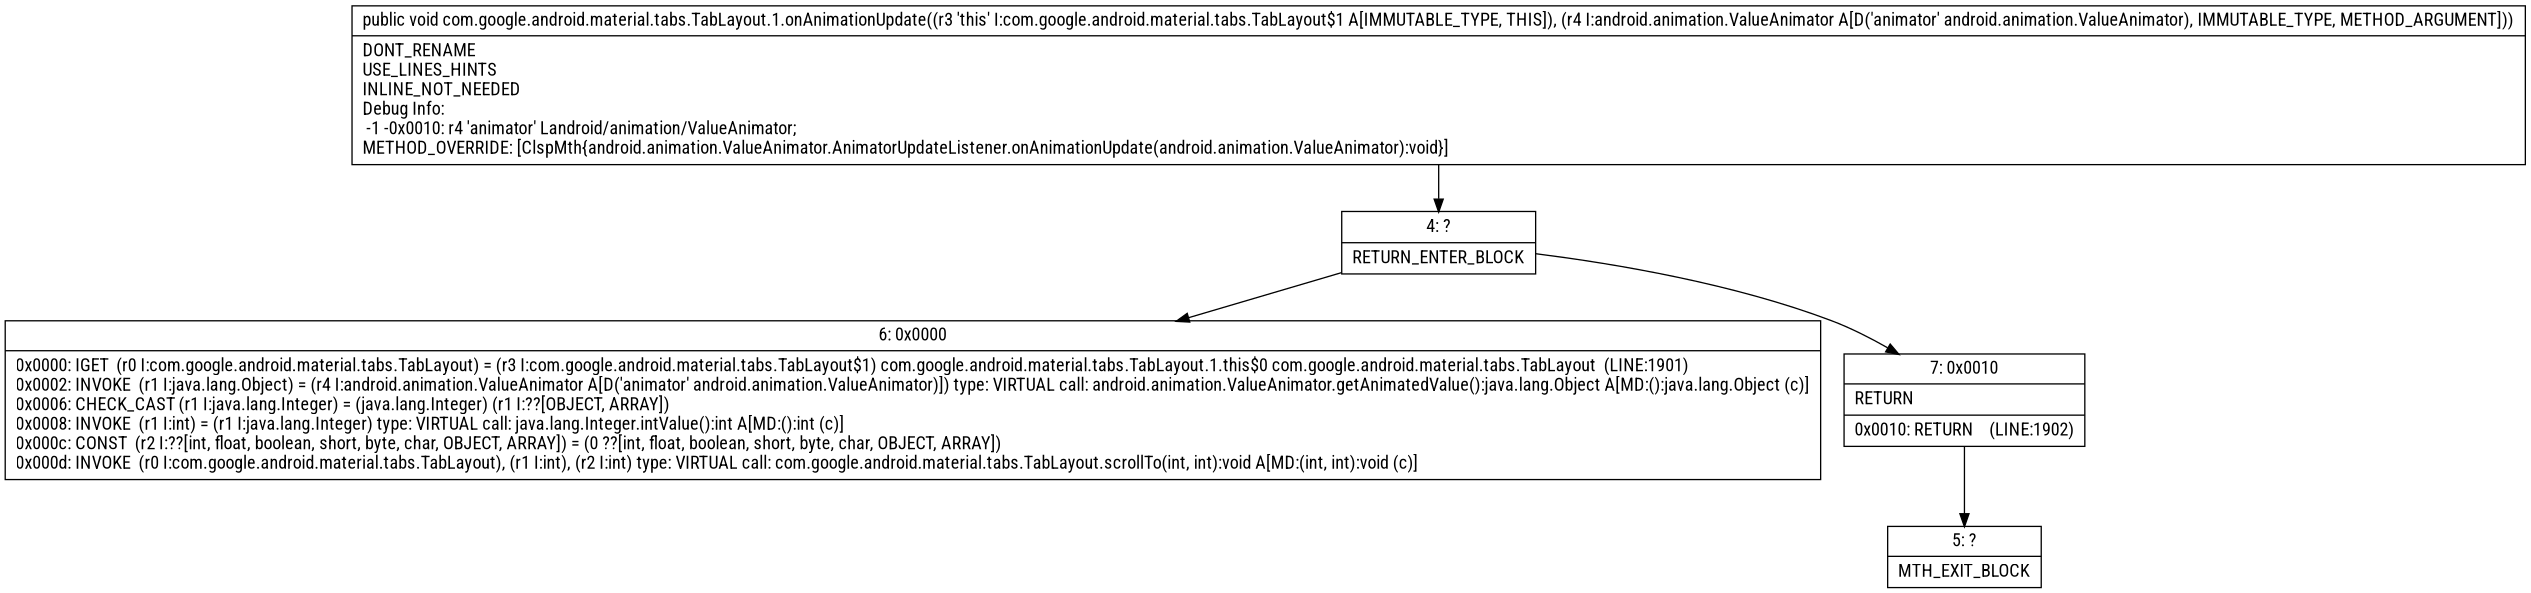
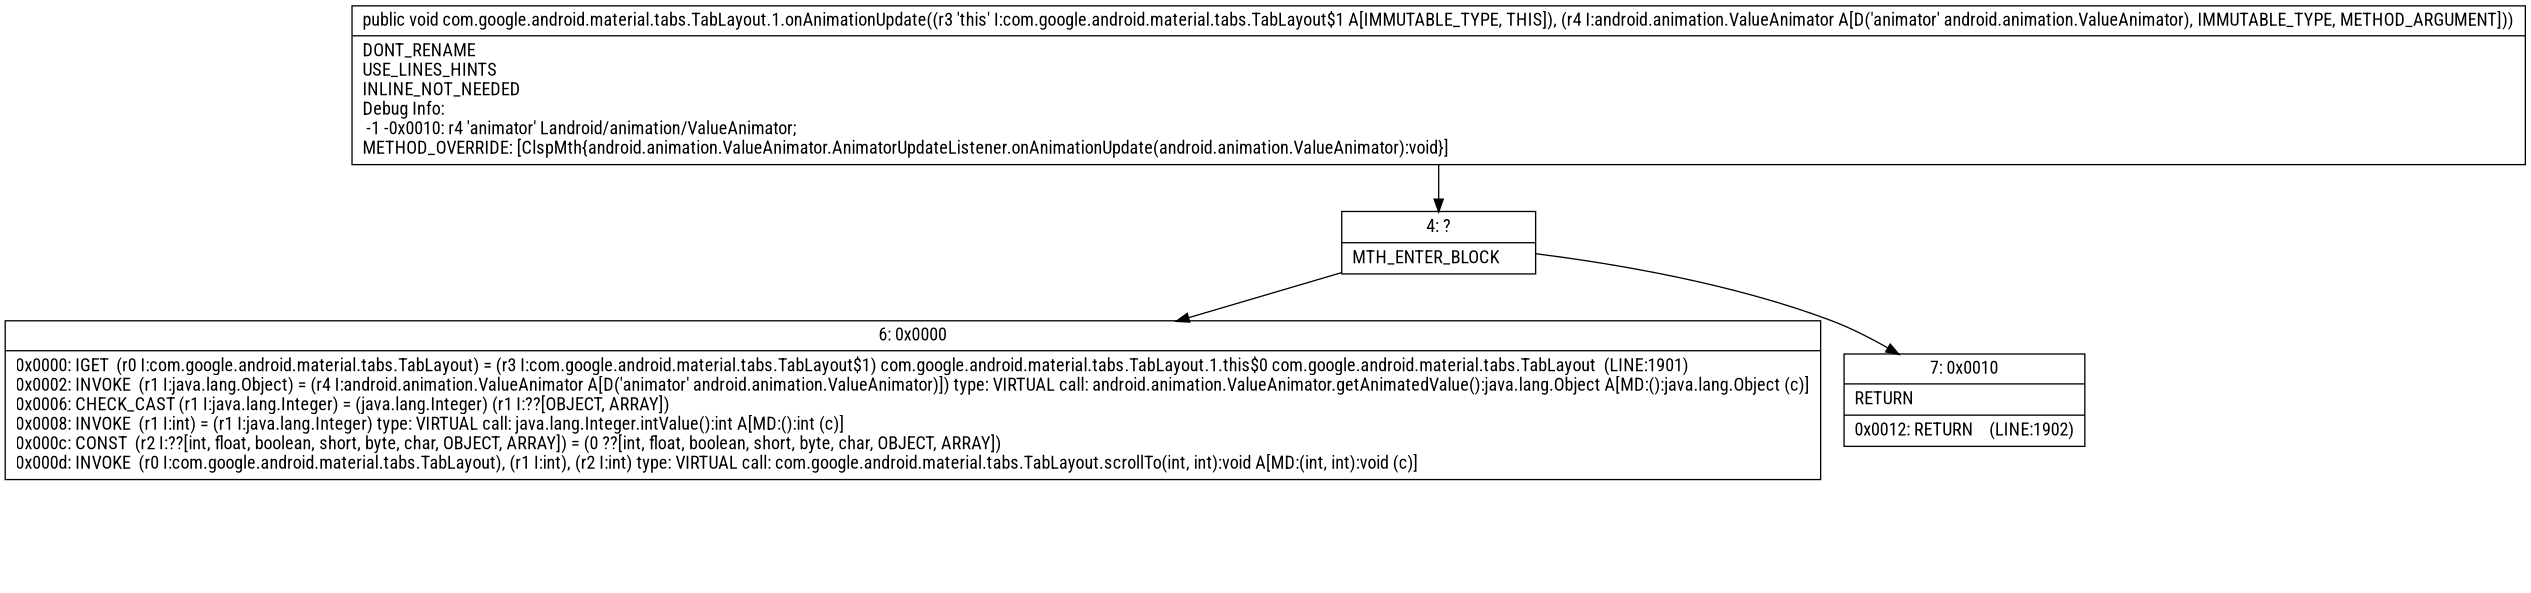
node "4: ?": text "RETURN_ENTER_BLOCK" -> "MTH_ENTER_BLOCK"
node "7: 0x0010": text "0x0010: RETURN    (LINE:1902)" -> "0x0012: RETURN    (LINE:1902)"
node "5: ?": removed
